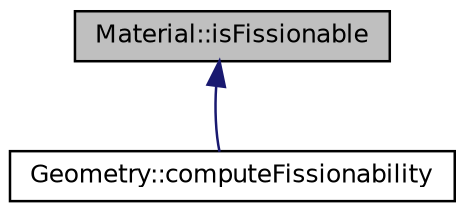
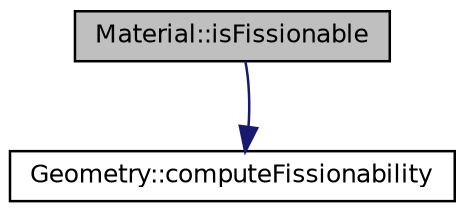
edge "Geometry::computeFissionability" -> "Material::isFissionable": reversed
